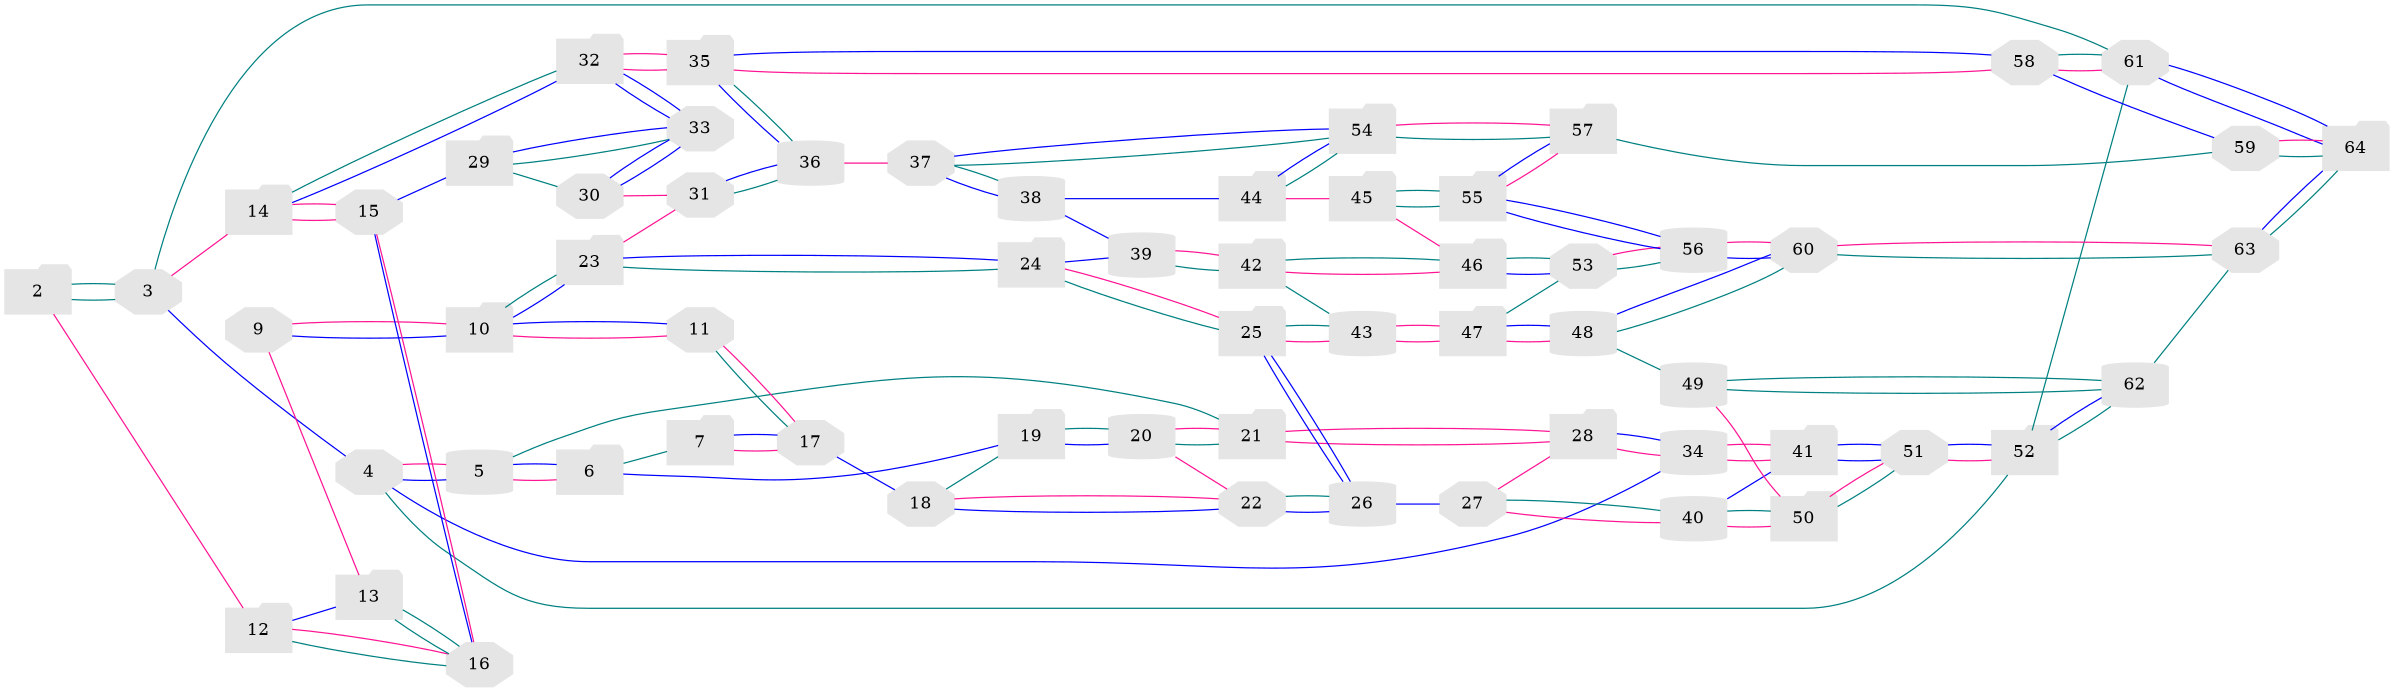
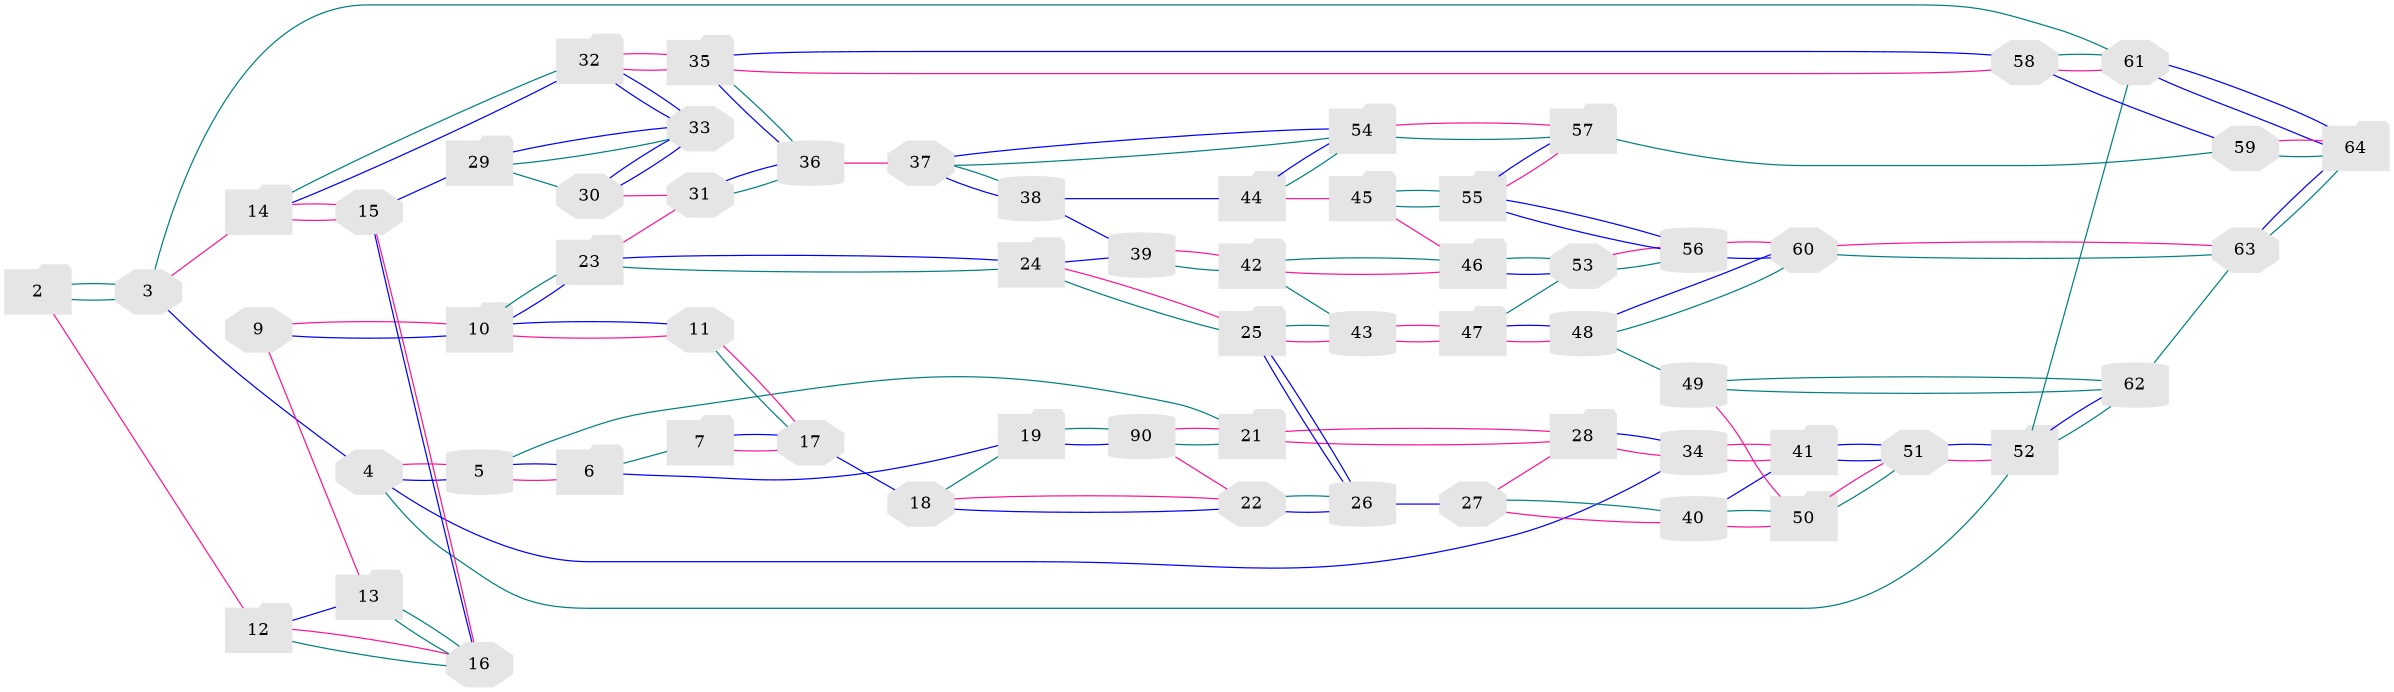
node "20": label "20" -> "90"
